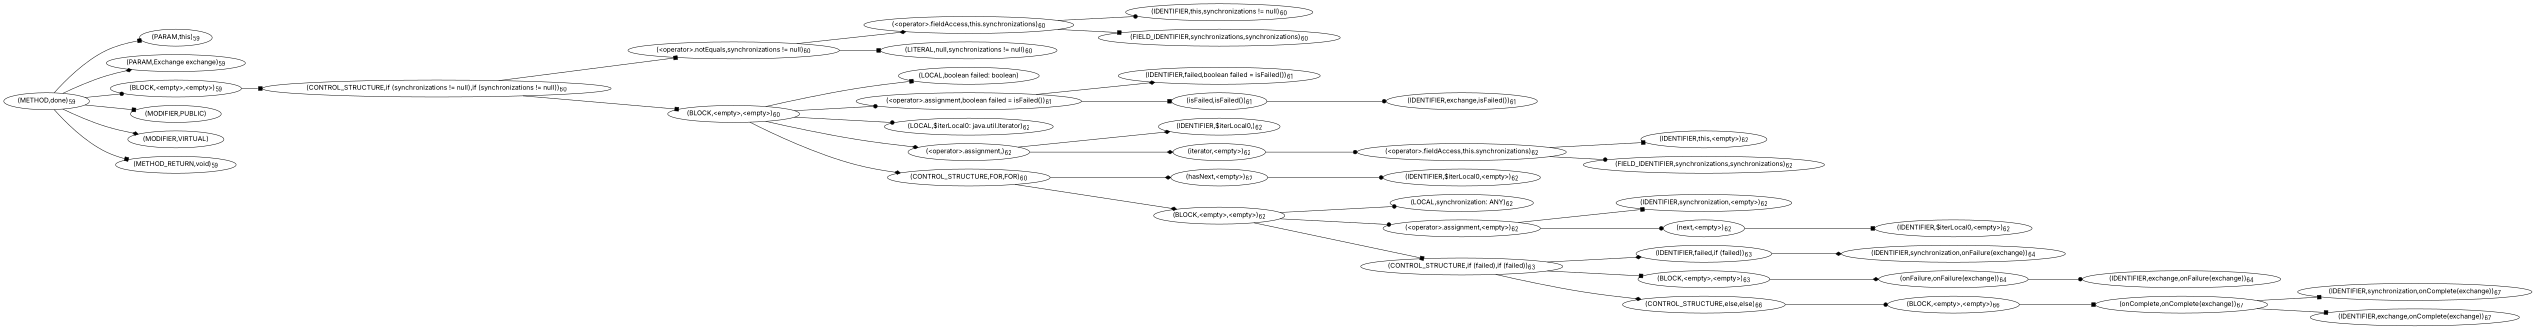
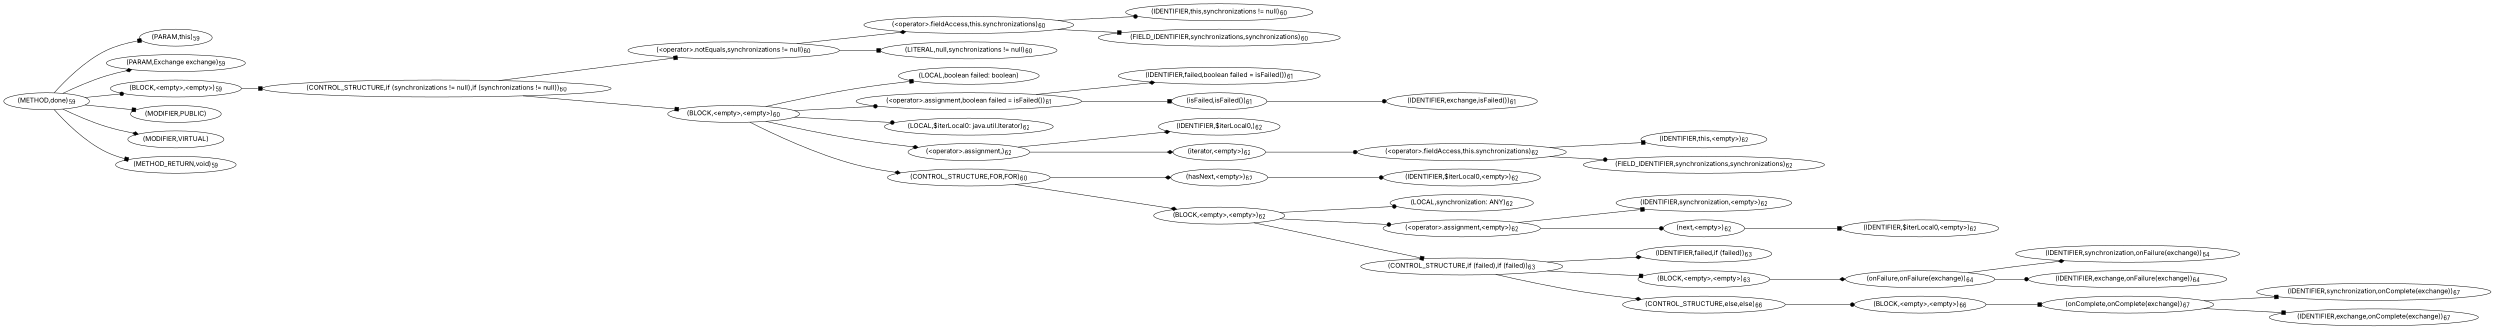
edge "(IDENTIFIER,failed,if (failed))" -> "(IDENTIFIER,synchronization,onFailure(exchange))": now "(onFailure,onFailure(exchange))" -> "(IDENTIFIER,synchronization,onFailure(exchange))"
